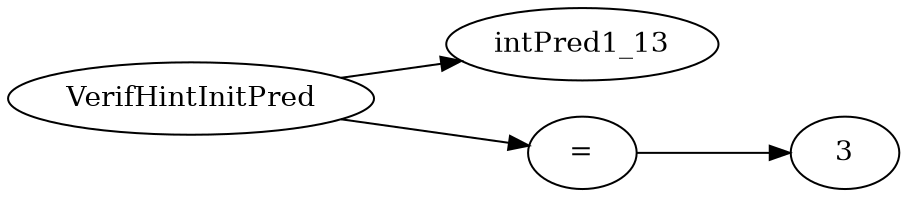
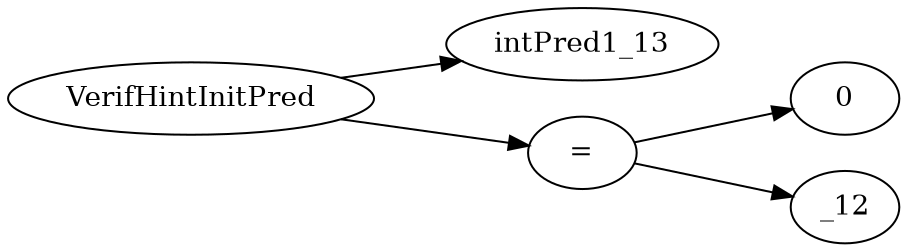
node "3": label "3" -> "0"
node "_12": added
